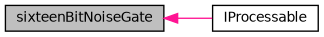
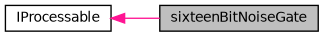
edge "IProcessable" -> "sixteenBitNoiseGate": reversed
